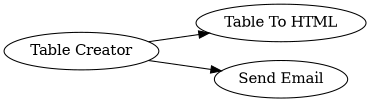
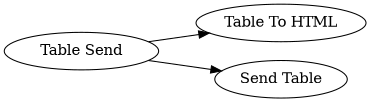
node "Table Creator": label "Table Creator" -> "Table Send"
node "Send Email": label "Send Email" -> "Send Table"
